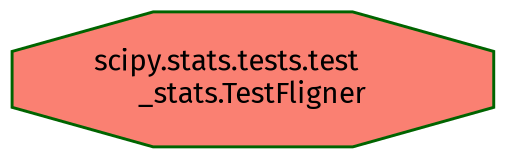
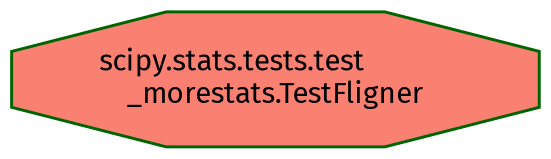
node "scipy.stats.tests.test _stats.TestFligner": label "scipy.stats.tests.test _stats.TestFligner" -> "scipy.stats.tests.test _morestats.TestFligner"
